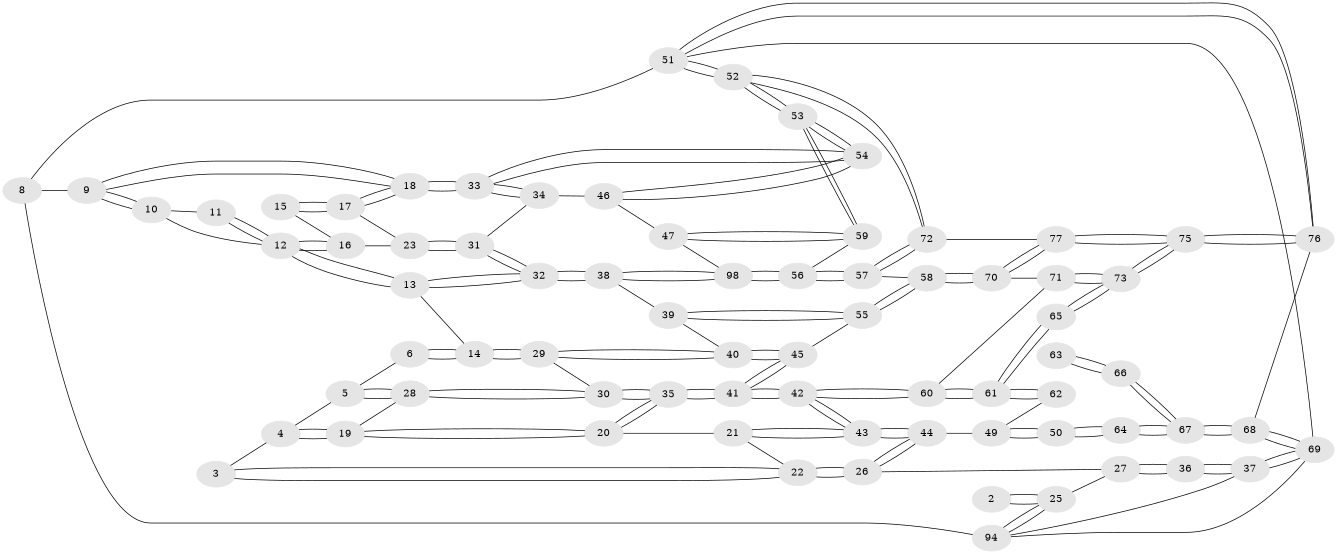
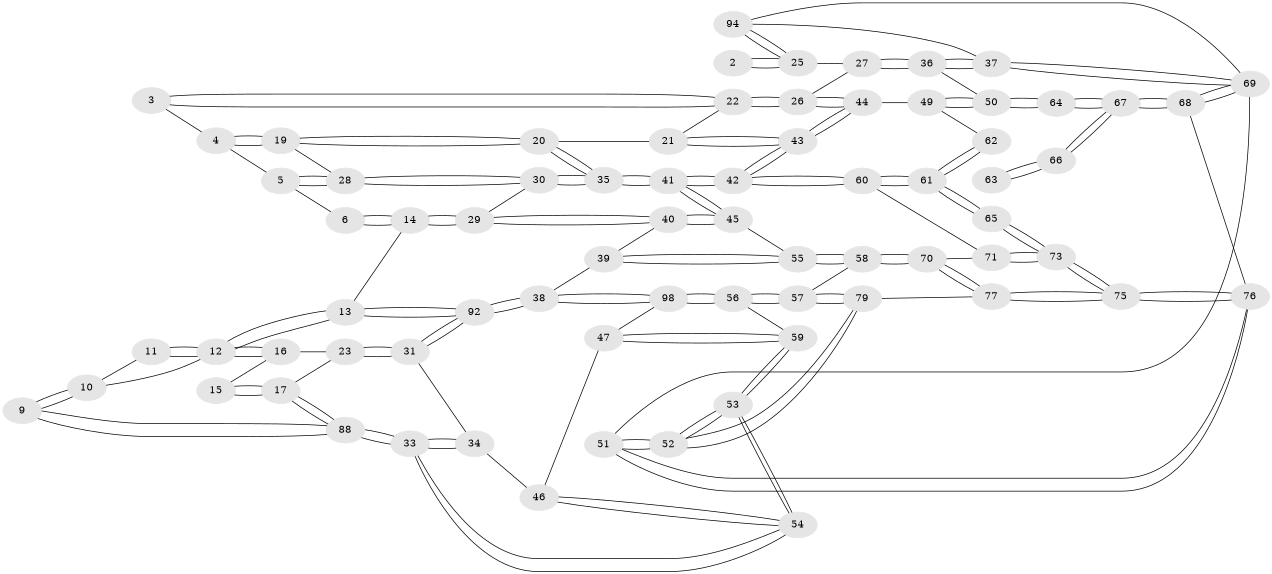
edge "36" -- "50": added
node "18": label "18" -> "88"
node "8": removed
node "72": label "72" -> "79"
node "32": label "32" -> "92"
